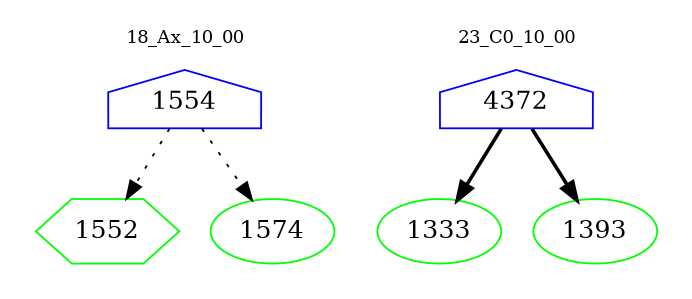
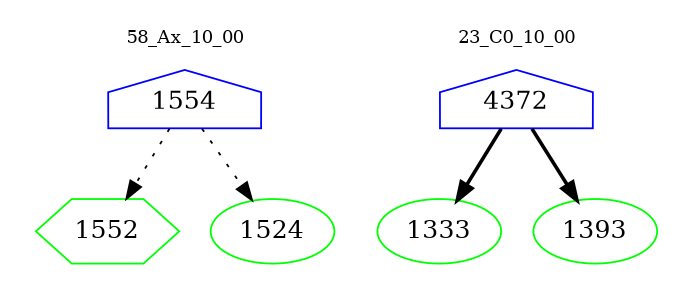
cluster "18_Ax_10_00": label "18_Ax_10_00" -> "58_Ax_10_00"
node "1574": label "1574" -> "1524"
